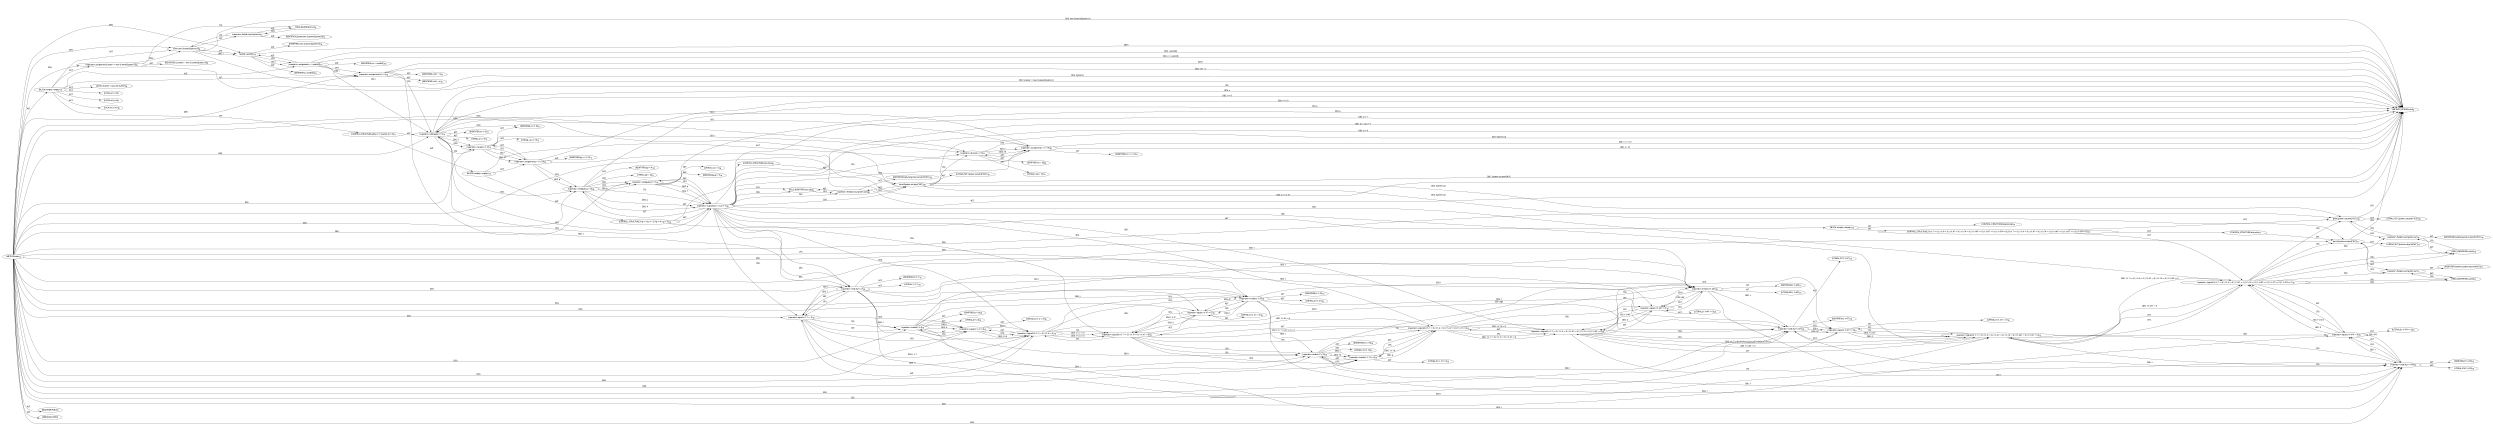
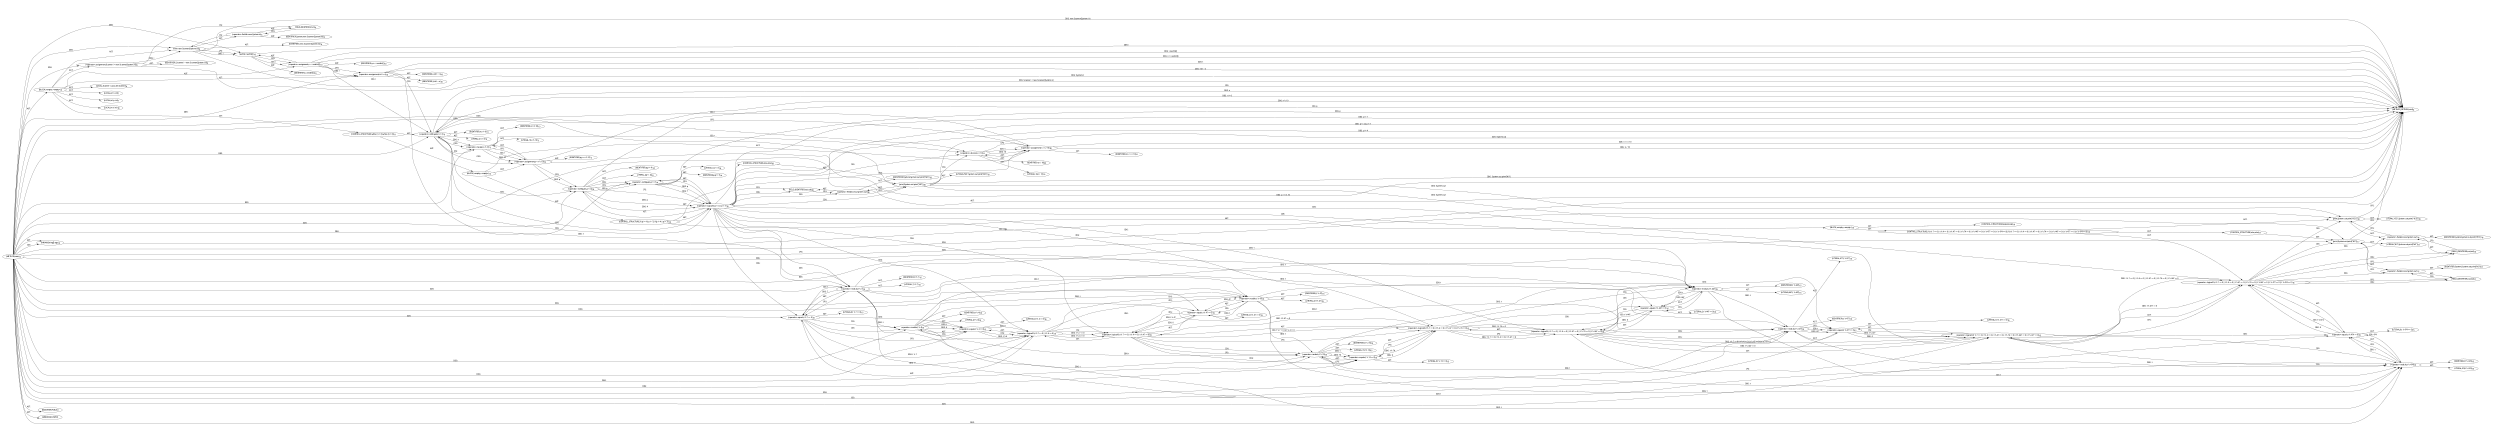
edge "(nextInt,i.nextInt())" -> "(IDENTIFIER,i,new Scanner(System.in))": now "(<init>,new Scanner(System.in))" -> "(IDENTIFIER,i,new Scanner(System.in))"
edge "(<operator>.notEquals,n != 0)" -> "(IDENTIFIER,n,n % 10)": now "(<operator>.notEquals,n != 0)" -> "(<operator>.assignment,p = n % 10)"
node "(PARAM,String[] args)": added
edge "(<operator>.modulo,t % 47)" -> "(<operator>.modulo,t % 477)": removed, label "DDG: t"
edge "(<operator>.modulo,t % 74)" -> "(<operator>.modulo,t % 447)": label "DDG: args" -> "DDG: t"
node "(LITERAL,0,t % 7 == 0)": added
